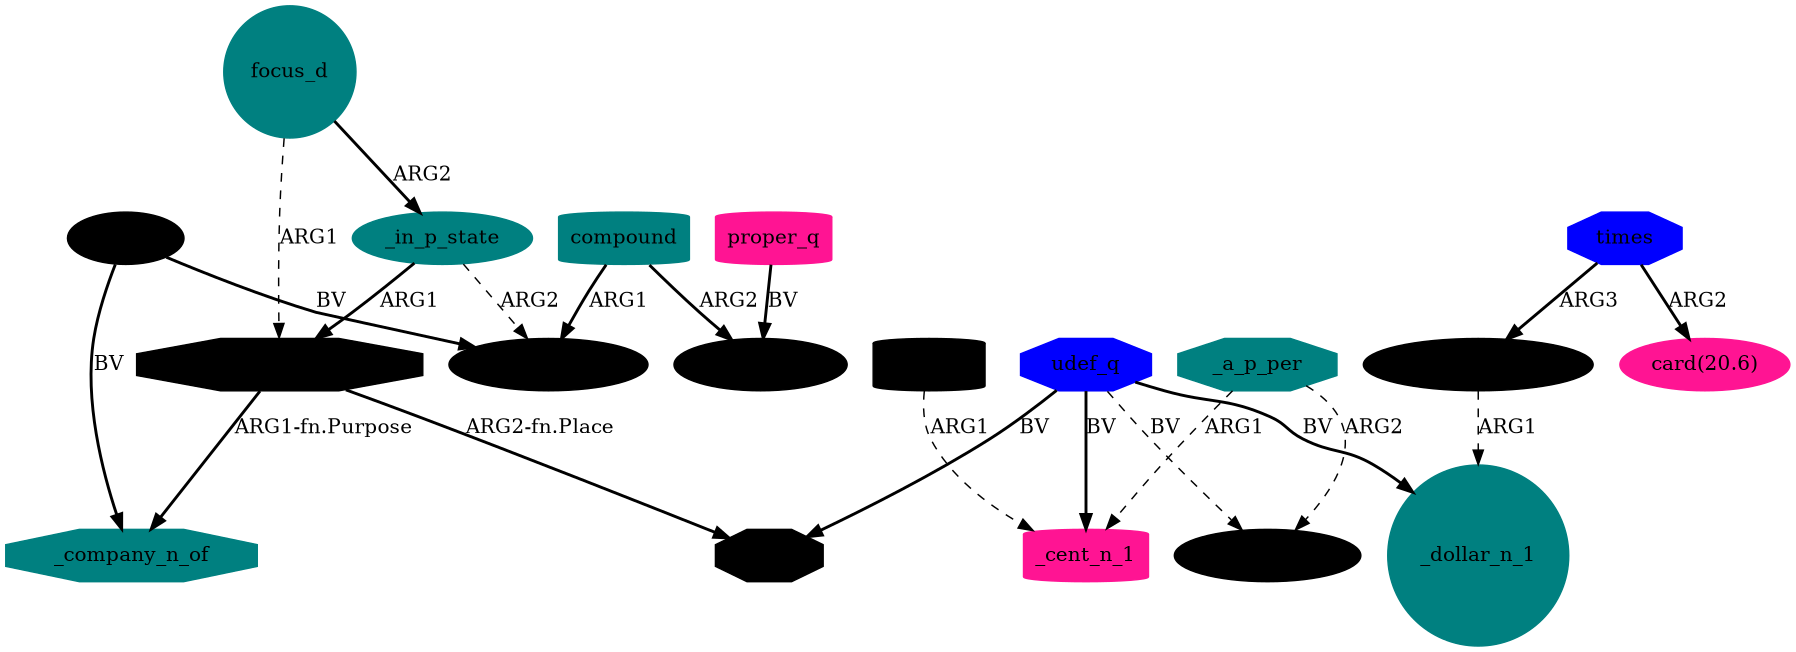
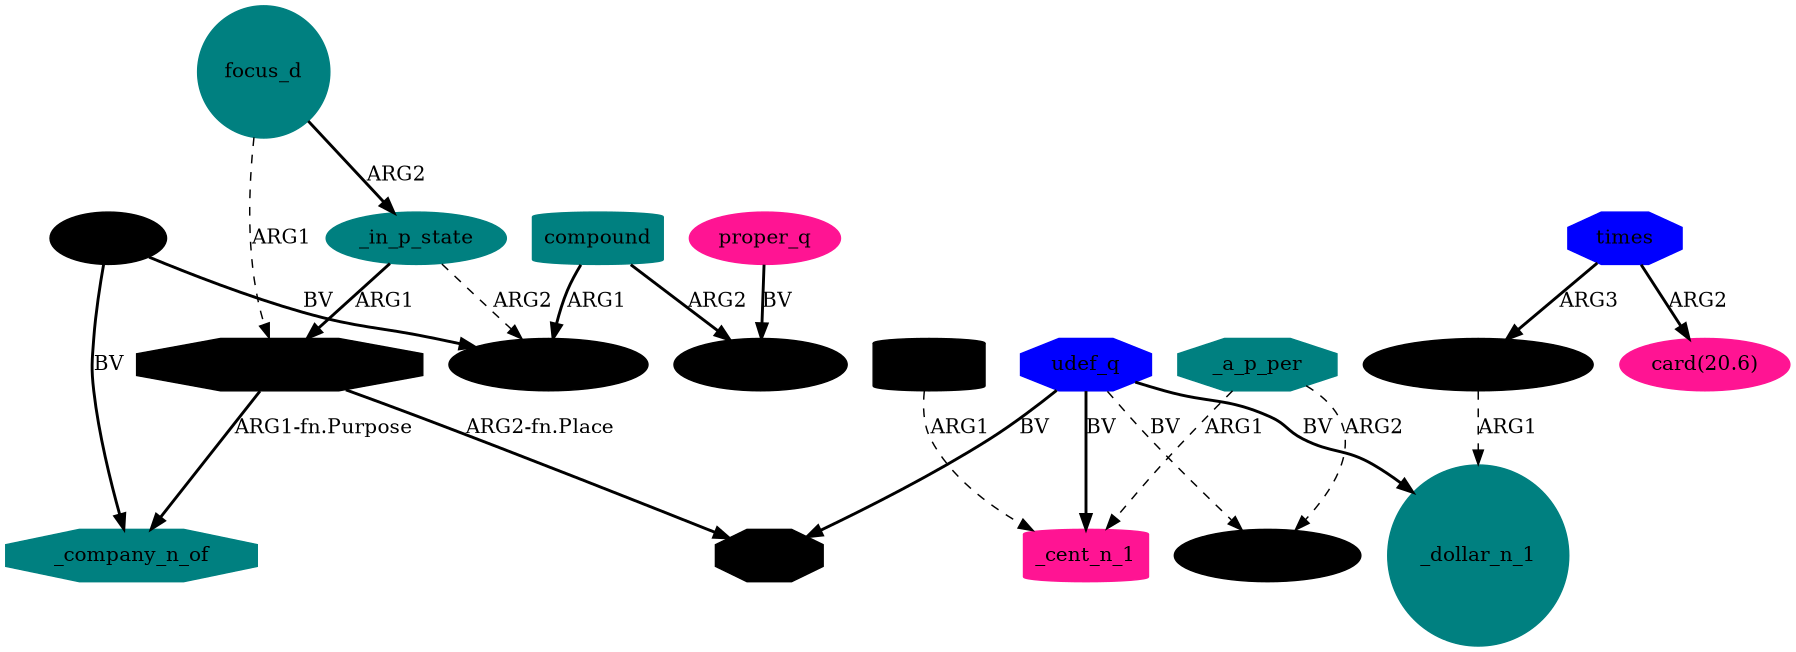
node "proper_q": shape cylinder -> ellipse
